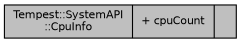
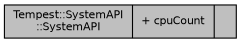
node "Tempest::SystemAPI": text "::CpuInfo" -> "::SystemAPI"
